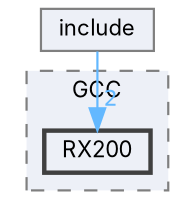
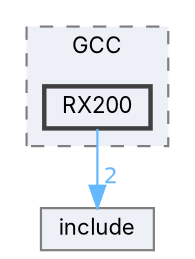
edge "include" -> "RX200": reversed
